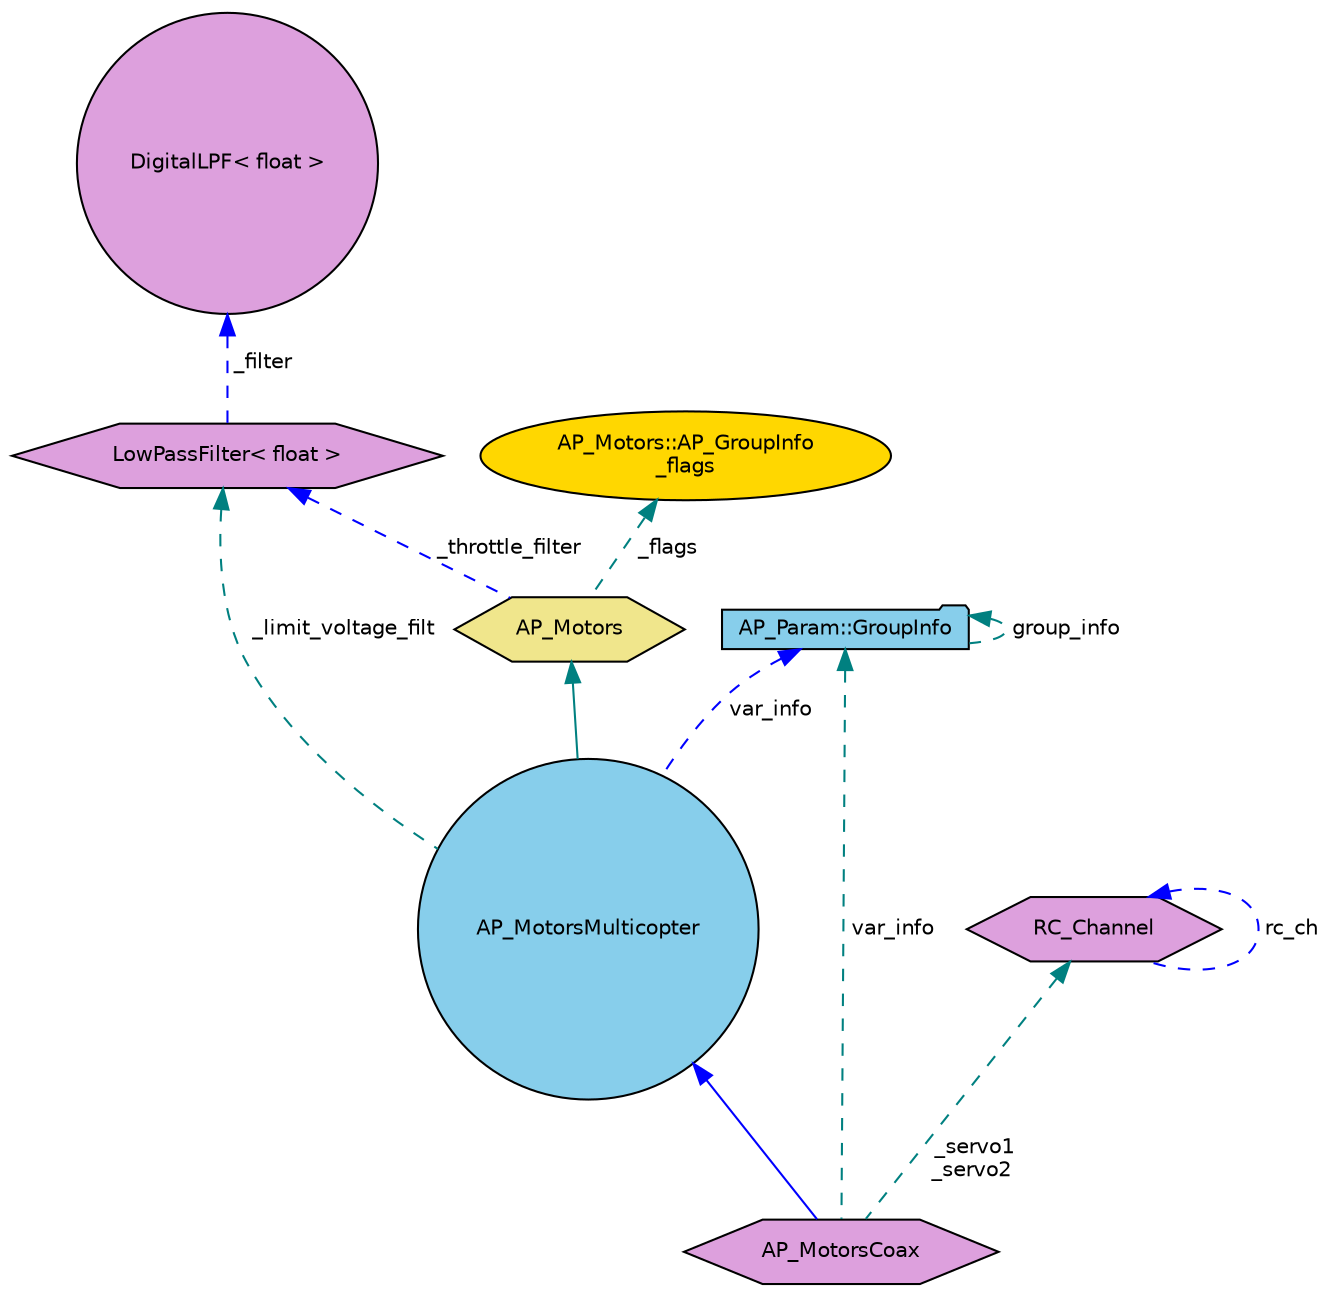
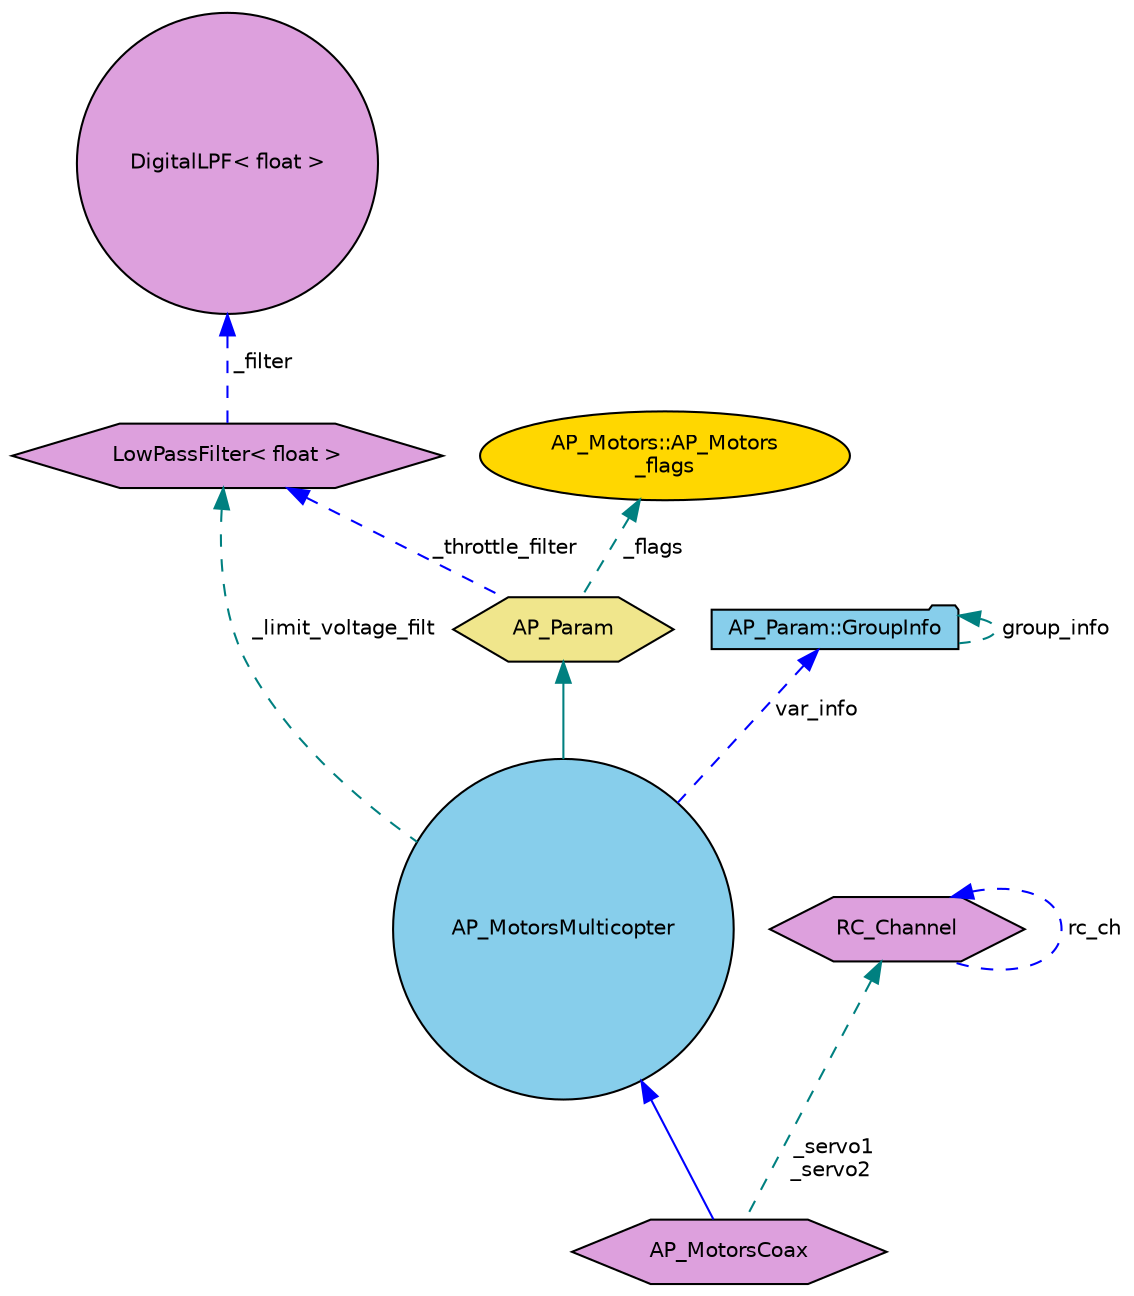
node "AP_Motors::AP_GroupInfo _flags": label "AP_Motors::AP_GroupInfo _flags" -> "AP_Motors::AP_Motors _flags"
node "AP_Motors": label "AP_Motors" -> "AP_Param"
edge "AP_MotorsCoax" -> "AP_Param::GroupInfo": removed, label "var_info"
